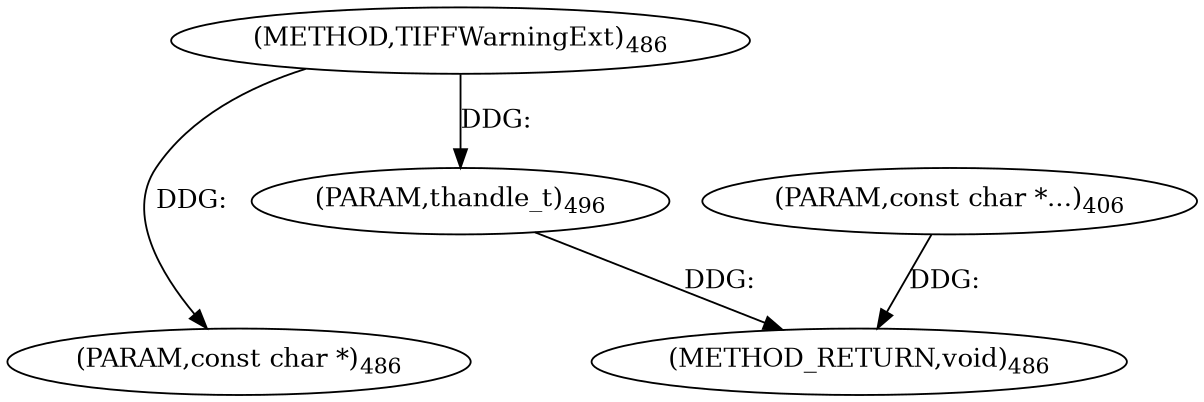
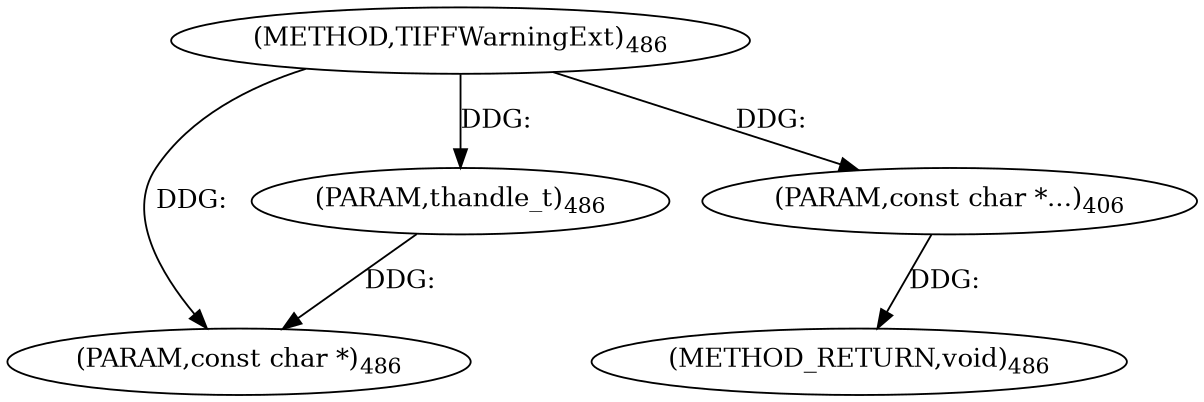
edge "(METHOD,TIFFWarningExt)" -> "(PARAM,const char *...)": added, label "DDG:"
node "(PARAM,thandle_t)": text "496" -> "486"
edge "(PARAM,thandle_t)" -> "(METHOD_RETURN,void)": now "(PARAM,thandle_t)" -> "(PARAM,const char *)"
